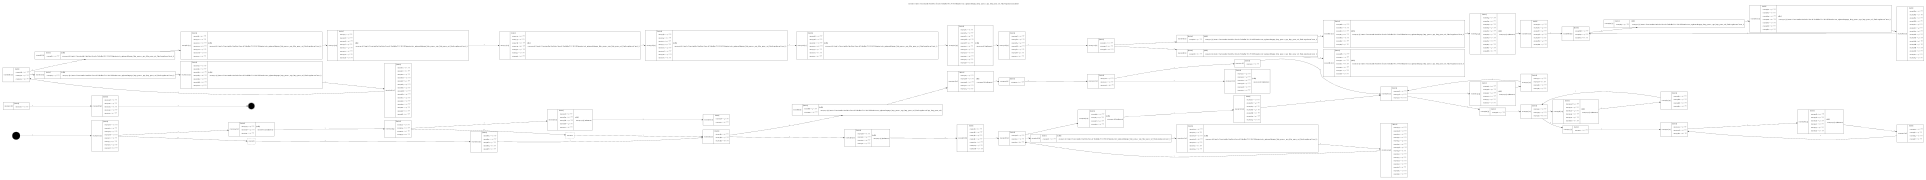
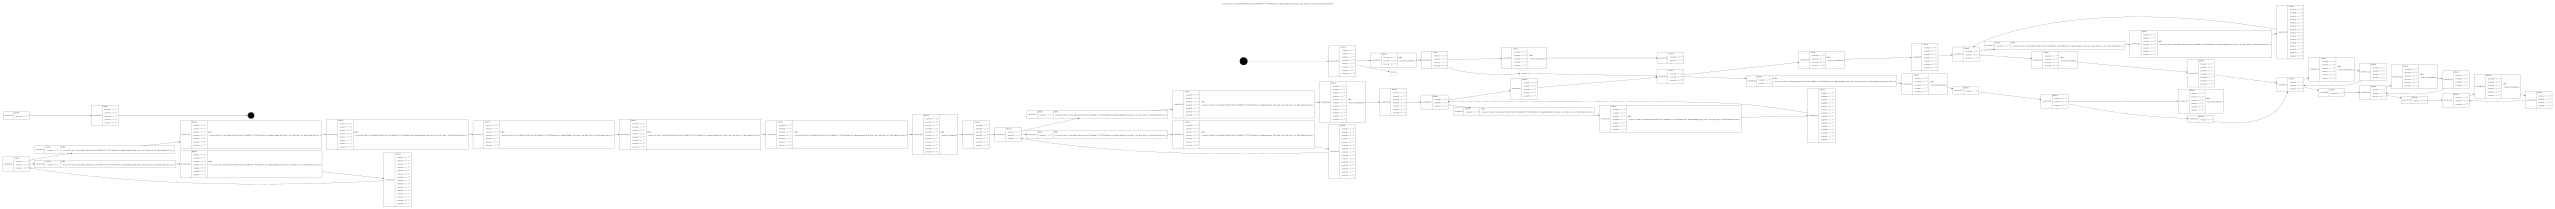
edge "0x109583" -> "0x1098e9 [19]": now "0x10988d [12]" -> "0x1098e9 [19]"
node "0x1097f4 [50]": added
